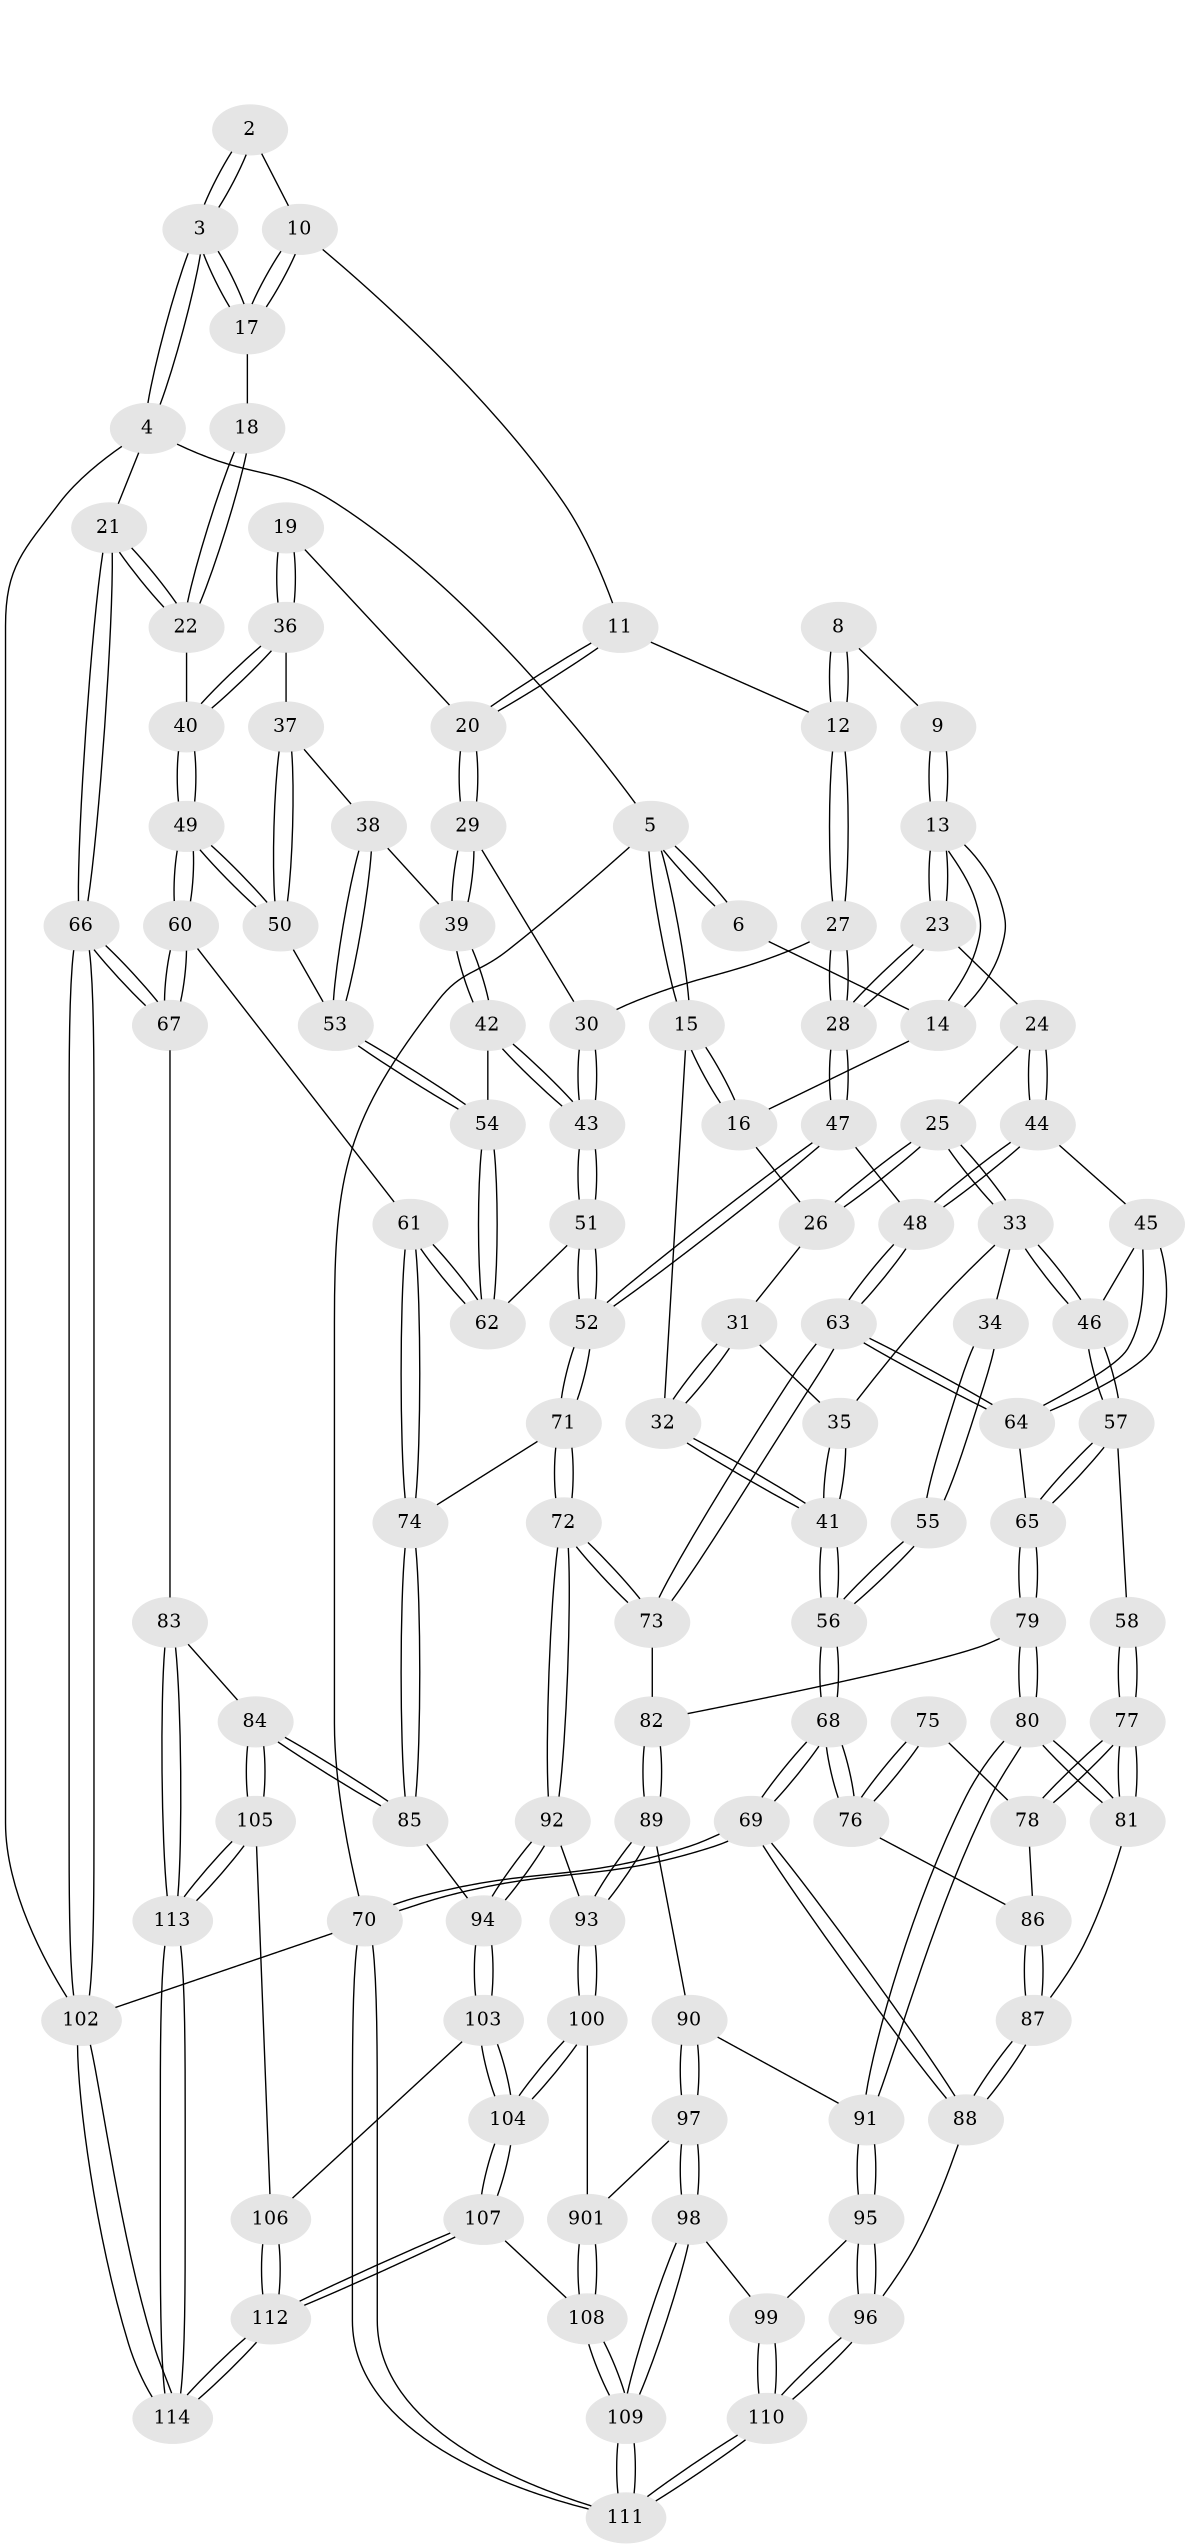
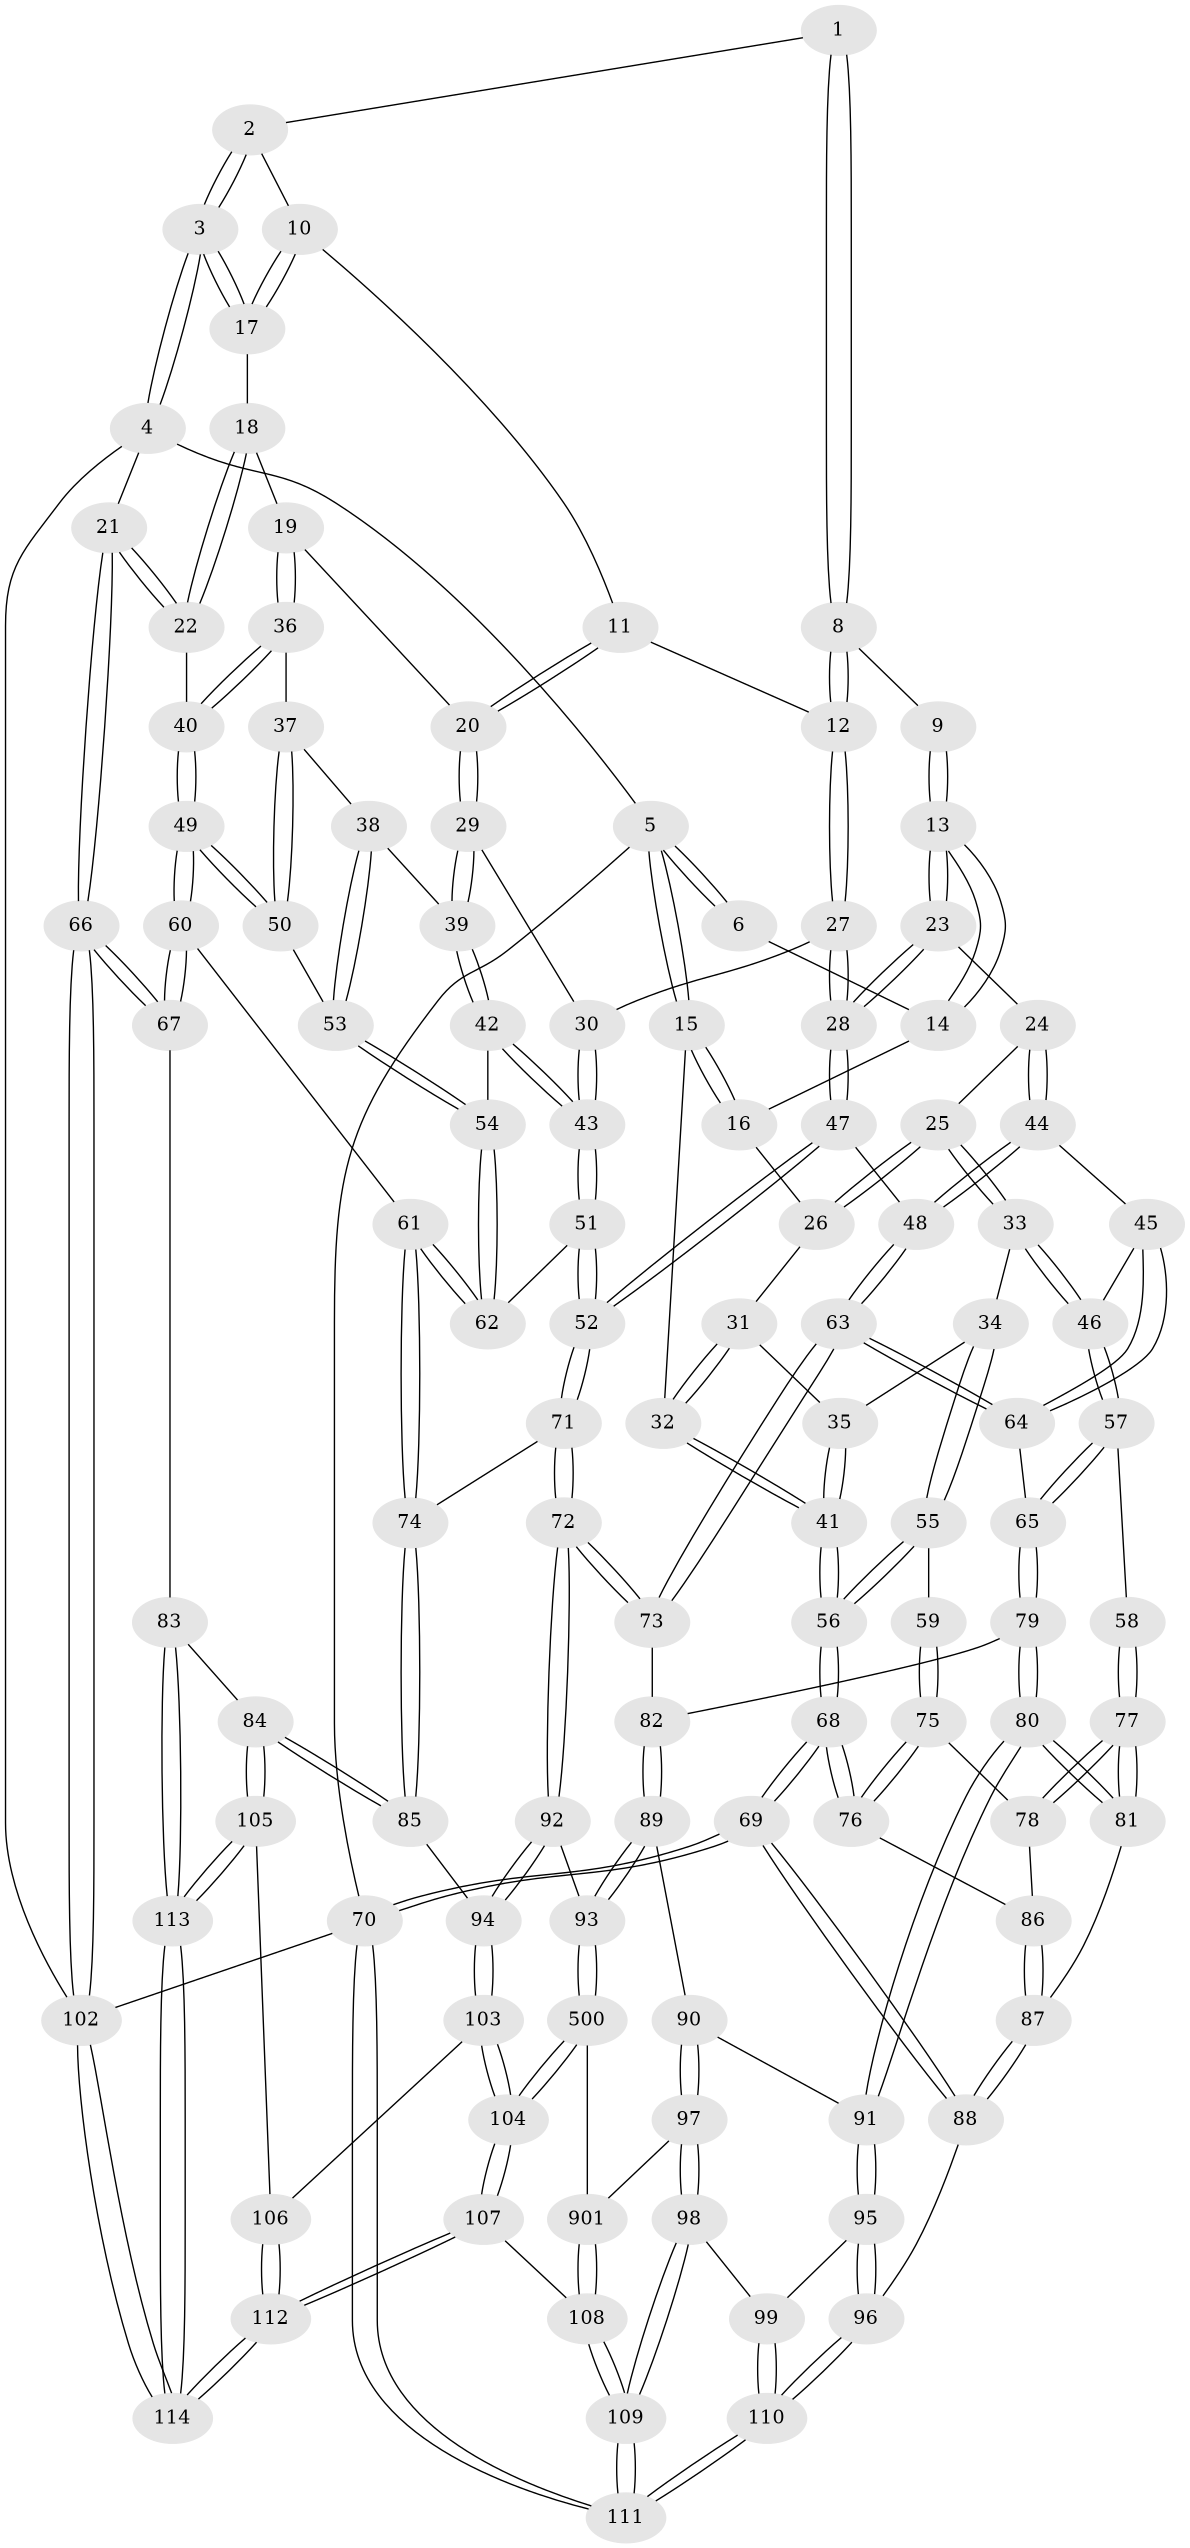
node "1": added
edge "18" -- "19": added
edge "33" -- "35": now "34" -- "35"
node "59": added
node "100": label "100" -> "500"
